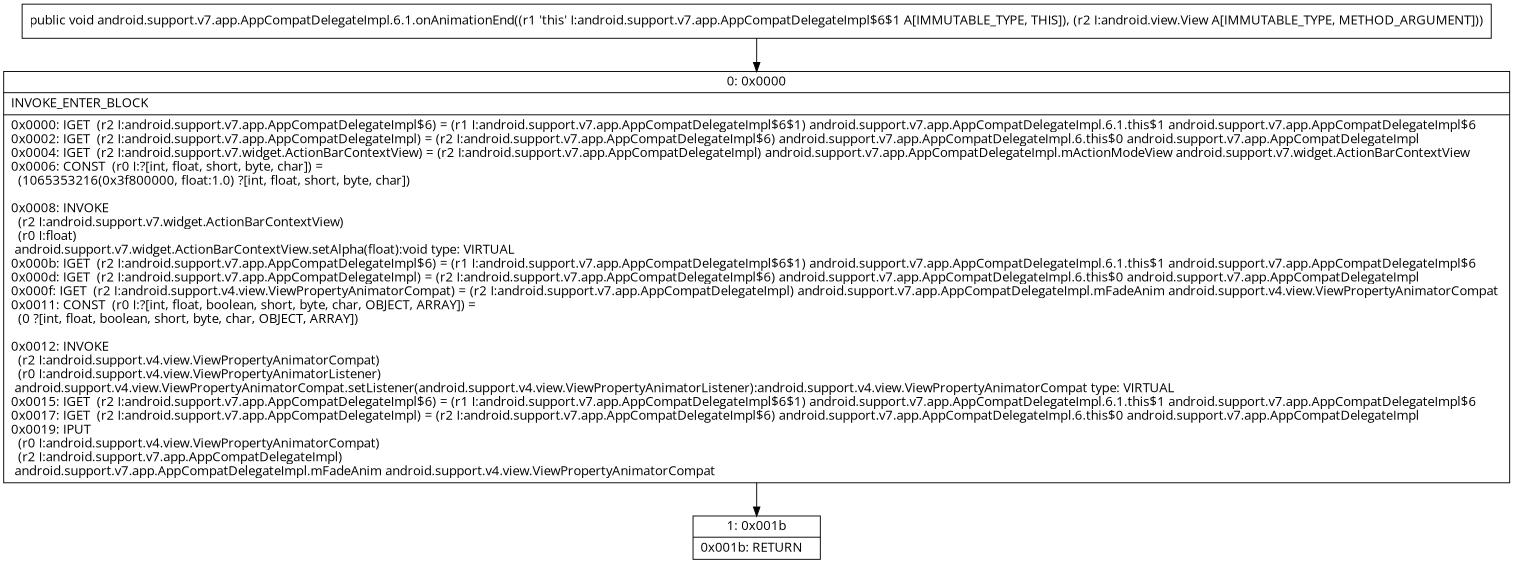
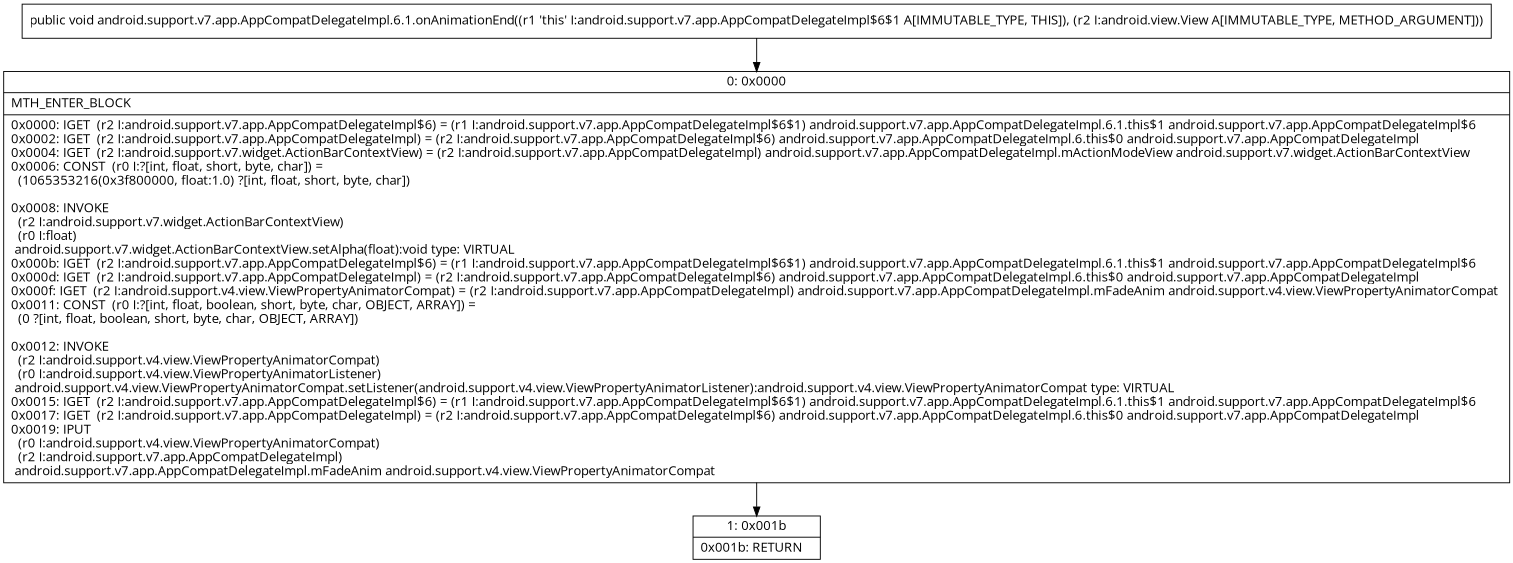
node "0: 0x0000": text "INVOKE_ENTER_BLOCK" -> "MTH_ENTER_BLOCK"
